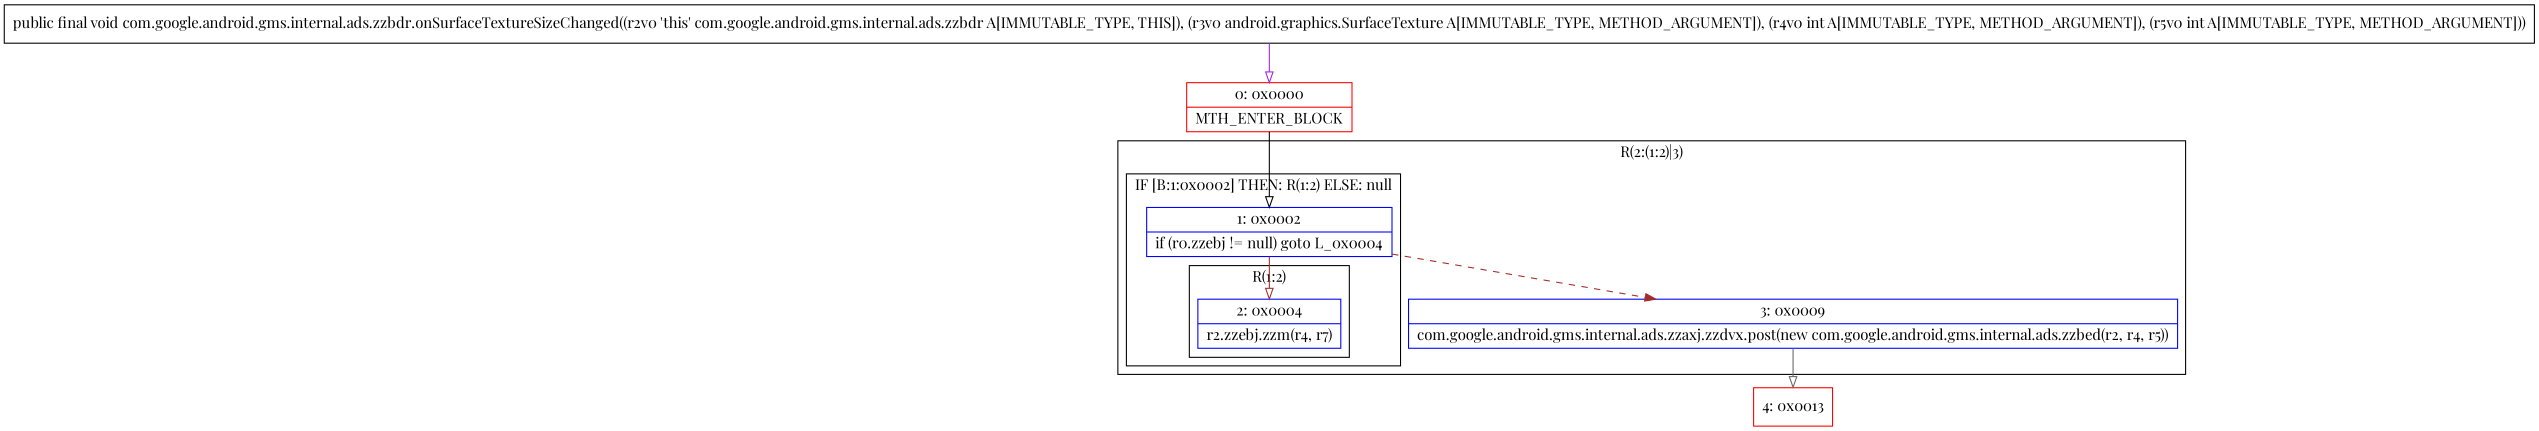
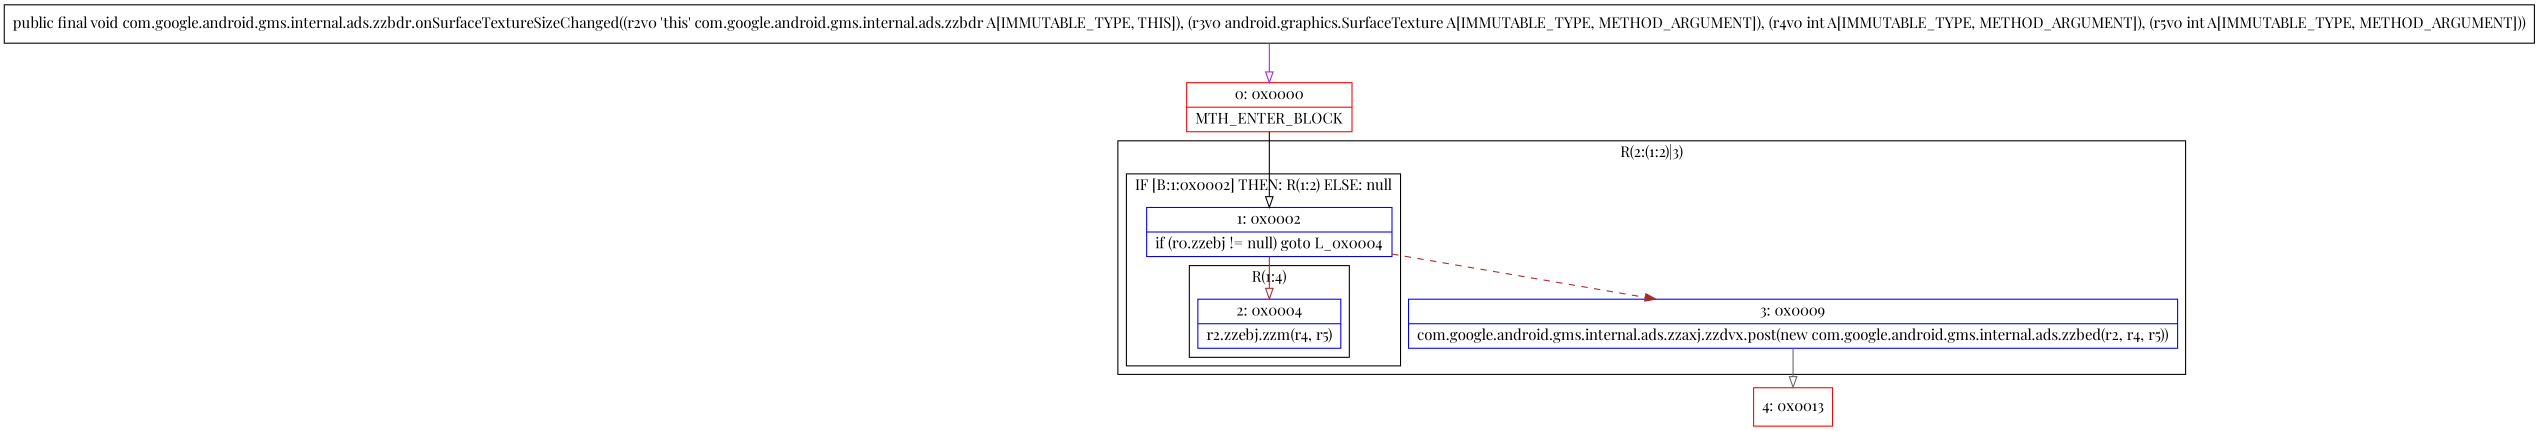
cluster "R(1:2)": label "R(1:2)" -> "R(1:4)"
node "2: 0x0004": text "r2.zzebj.zzm(r4, r7)" -> "r2.zzebj.zzm(r4, r5)"
